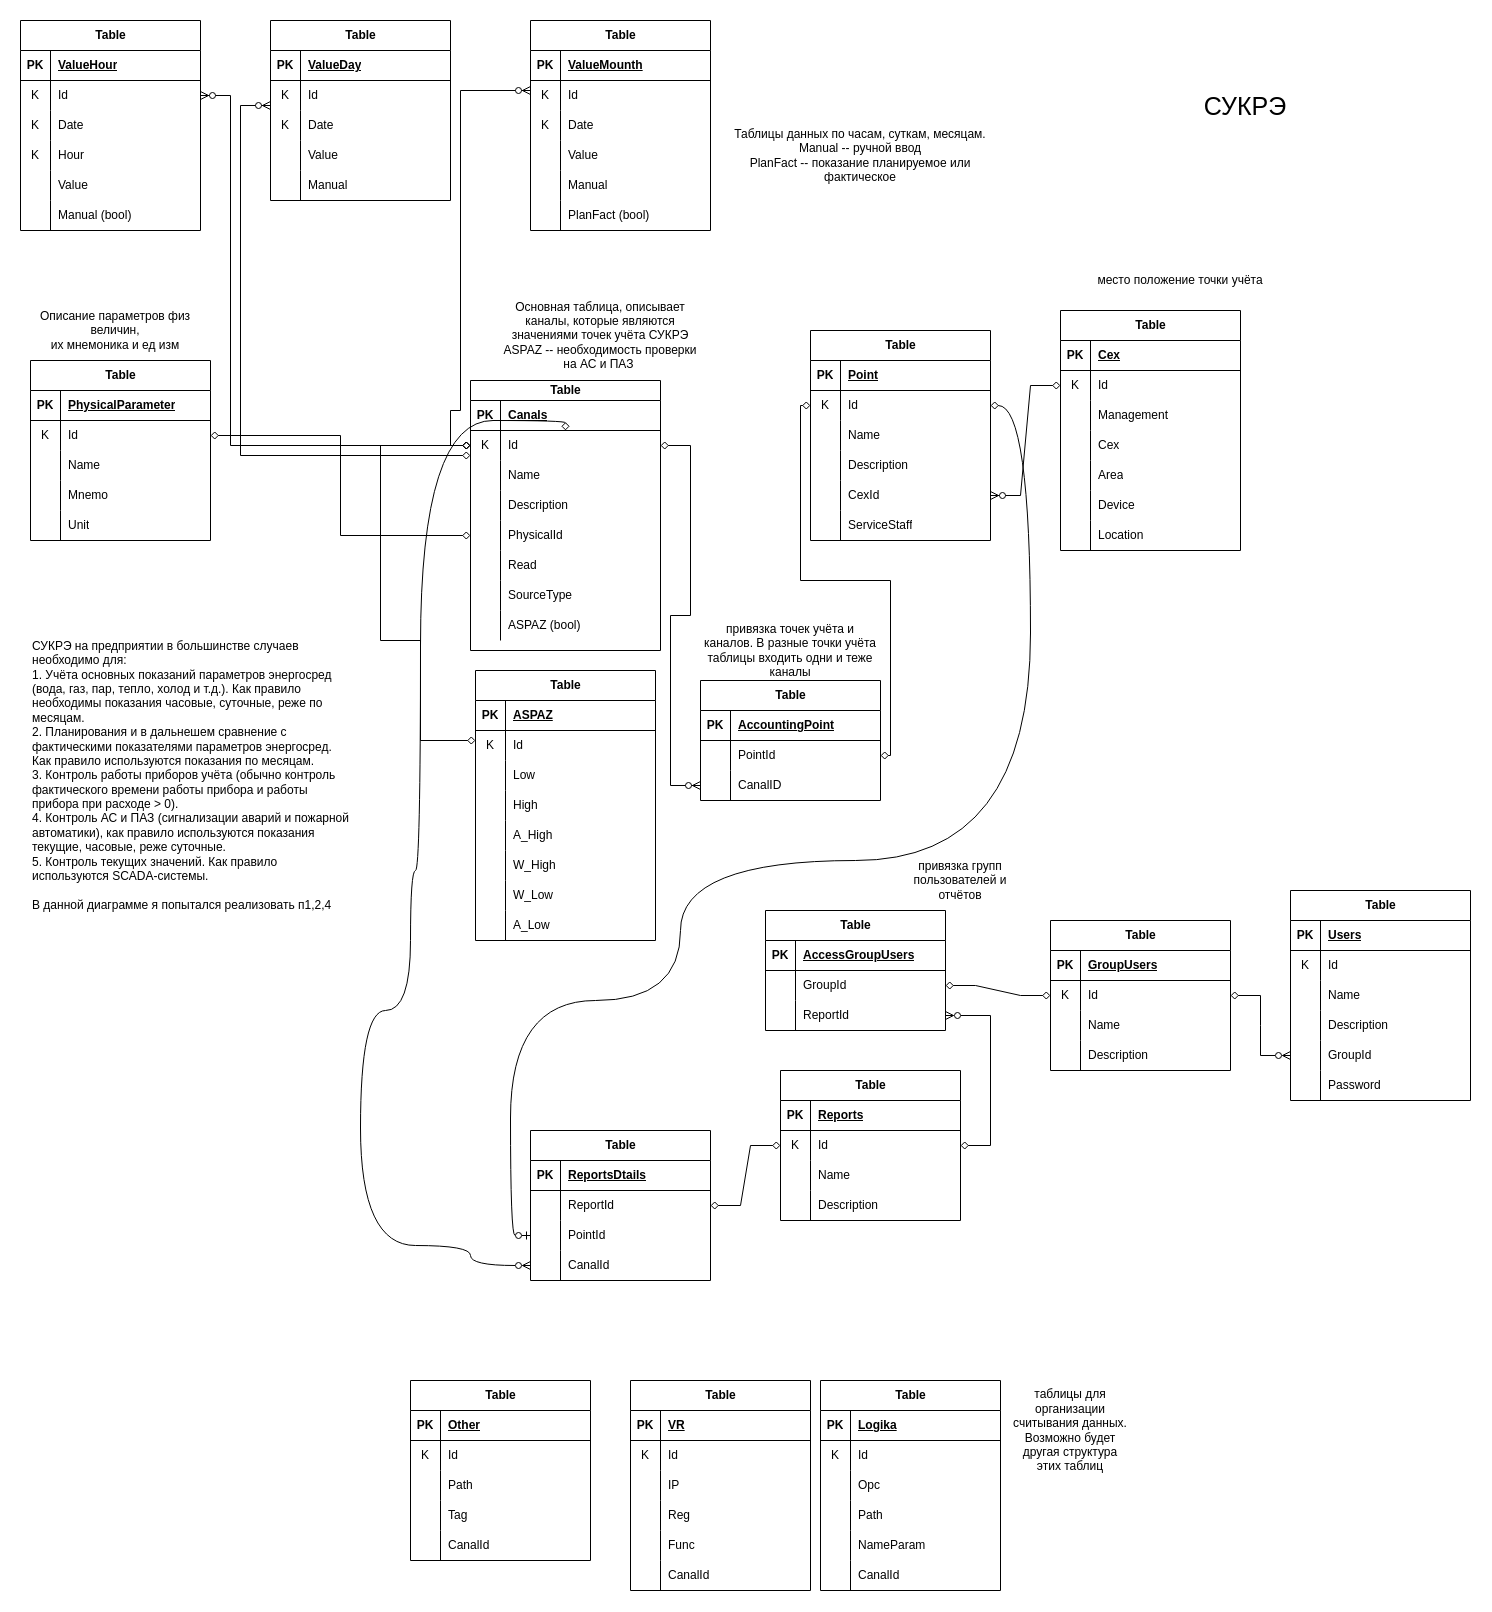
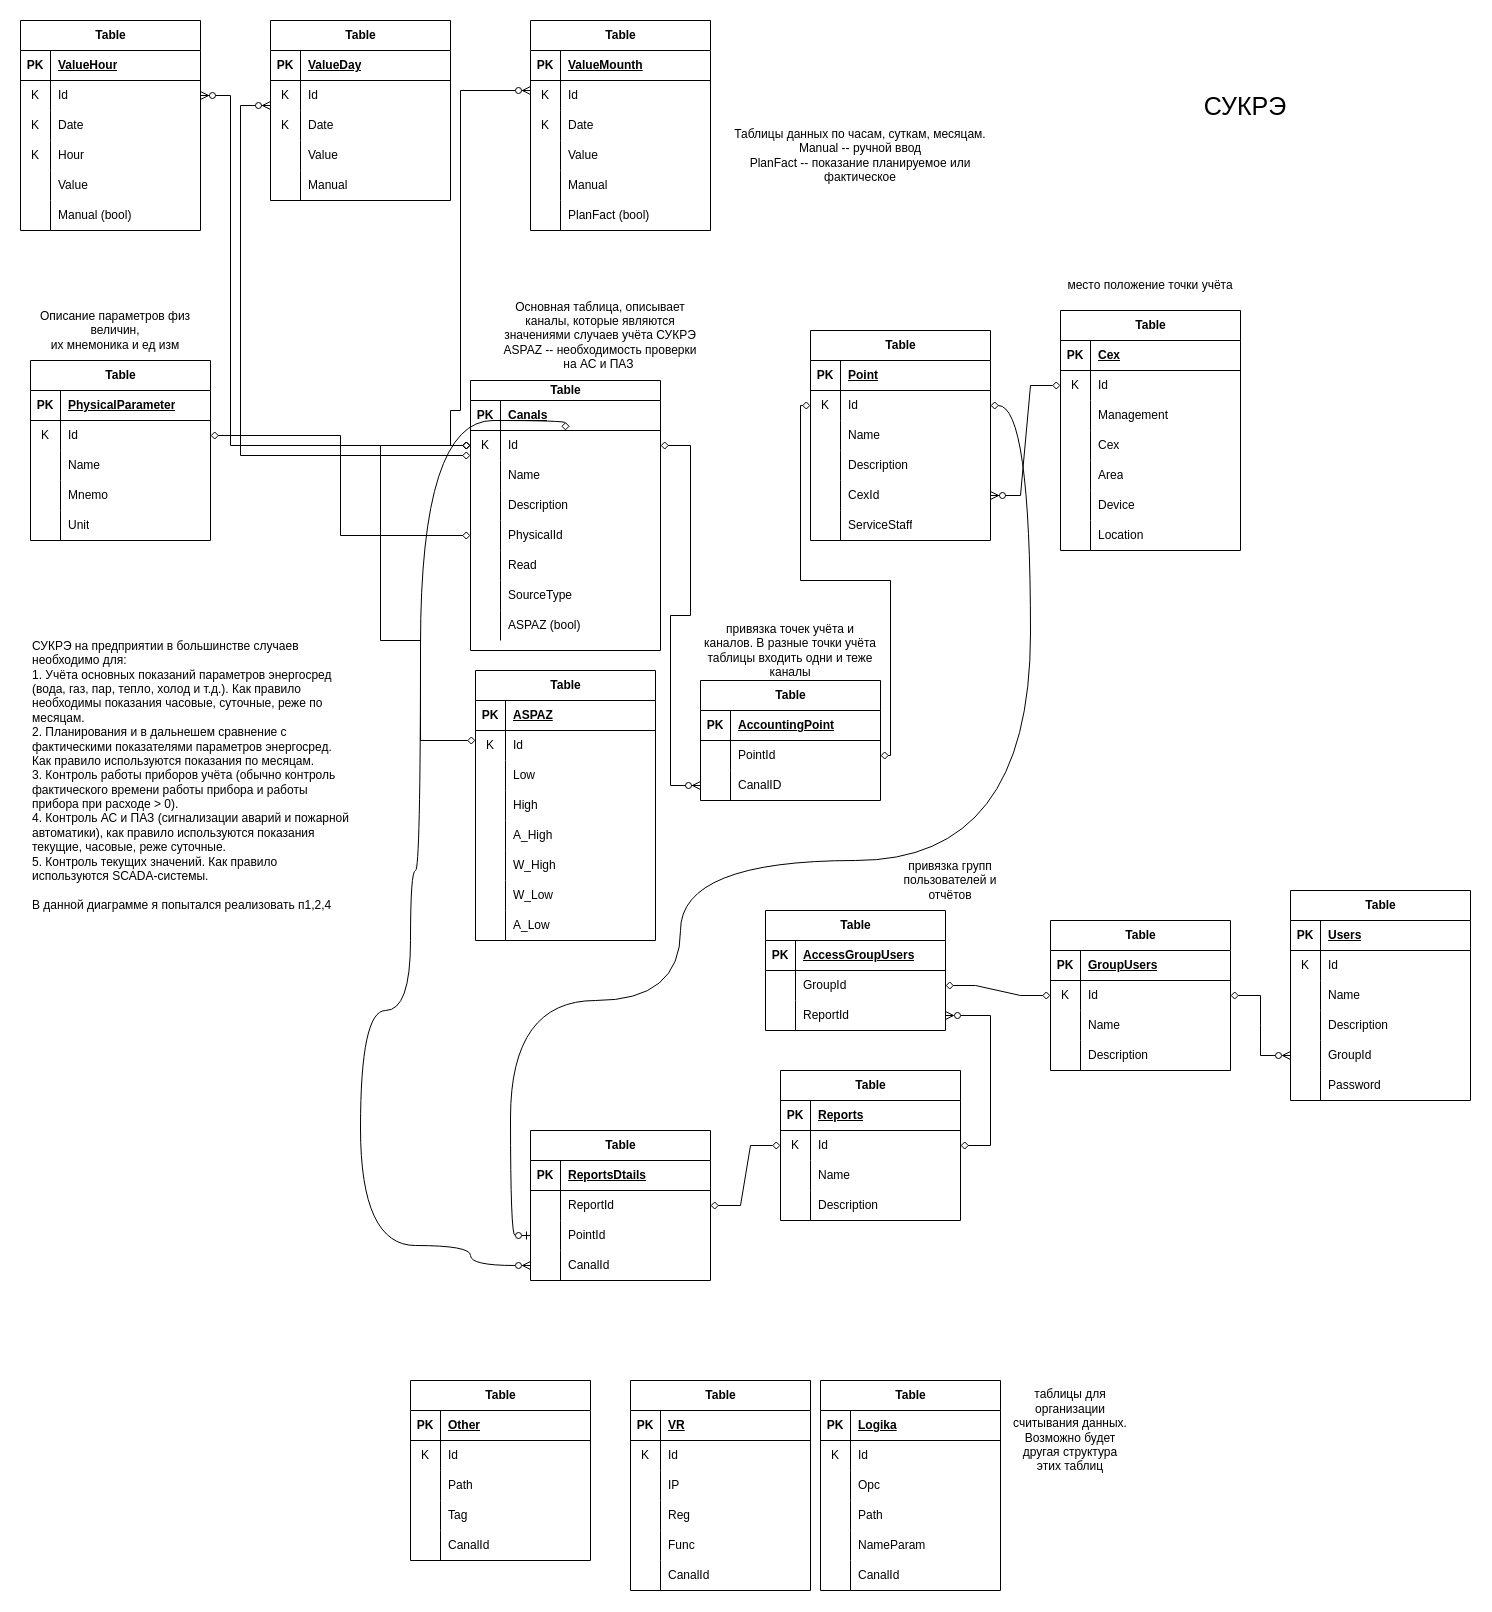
node "место положение точки учёта": moved (1181, 281) -> (1151, 286)
node "Основная таблица, описывает каналы, которые являются значениями точек учёта СУКРЭ ASPAZ -- необходимость проверки на АС и ПАЗ": label "Основная таблица, описывает каналы, которые являются значениями точек учёта СУКРЭ ASPAZ -- необходимость проверки на АС и ПАЗ" -> "Основная таблица, описывает каналы, которые являются значениями случаев учёта СУКРЭ ASPAZ -- необходимость проверки на АС и ПАЗ"
node "привязка групп пользователей и отчётов": moved (961, 881) -> (951, 881)
